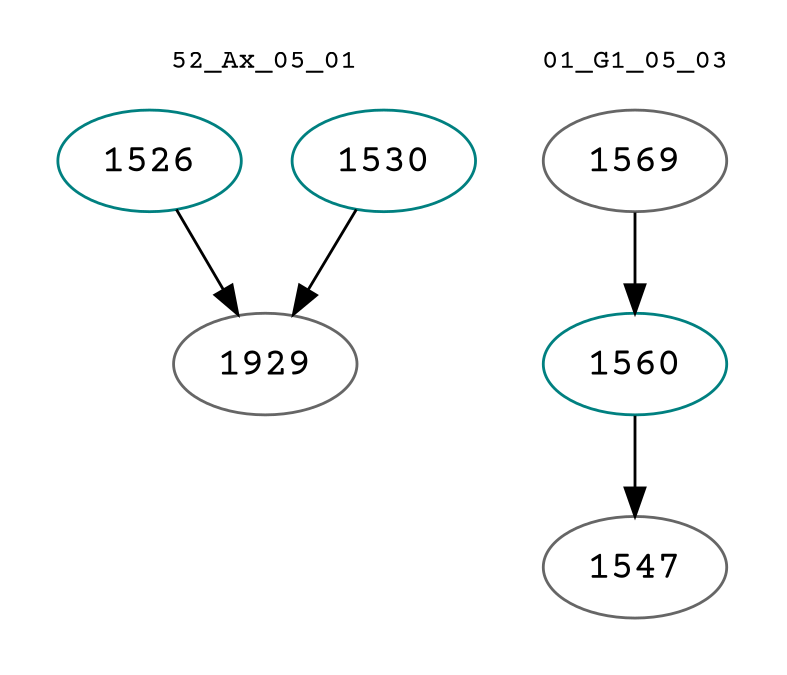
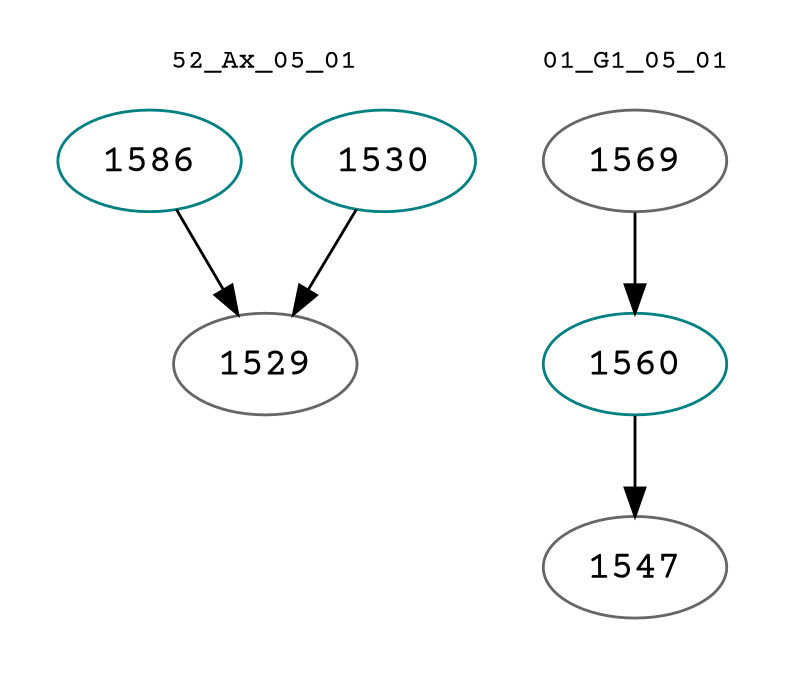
cluster "01_G1_05_03": label "01_G1_05_03" -> "01_G1_05_01"
node "1526": label "1526" -> "1586"
node "1929": label "1929" -> "1529"
